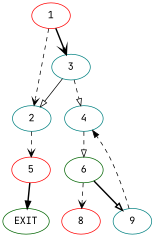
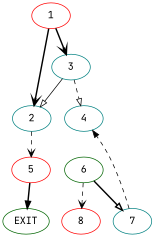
edge "1" -> "2": style dashed -> bold
edge "4" -> "6": removed
node "9": label "9" -> "7"
